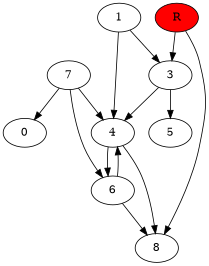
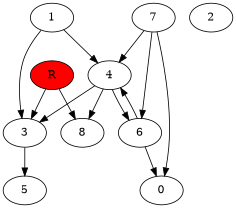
node "2": added
edge "3" -> "4": reversed
edge "6" -> "8": now "6" -> "0"
